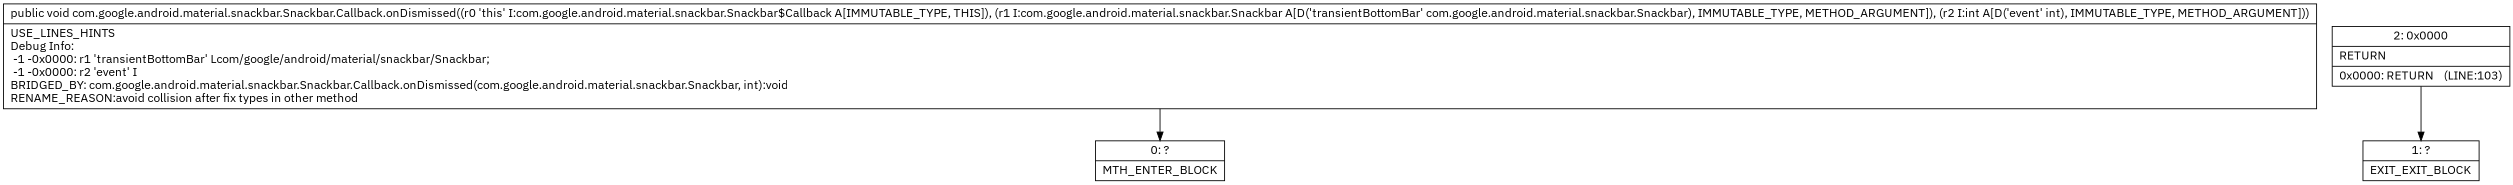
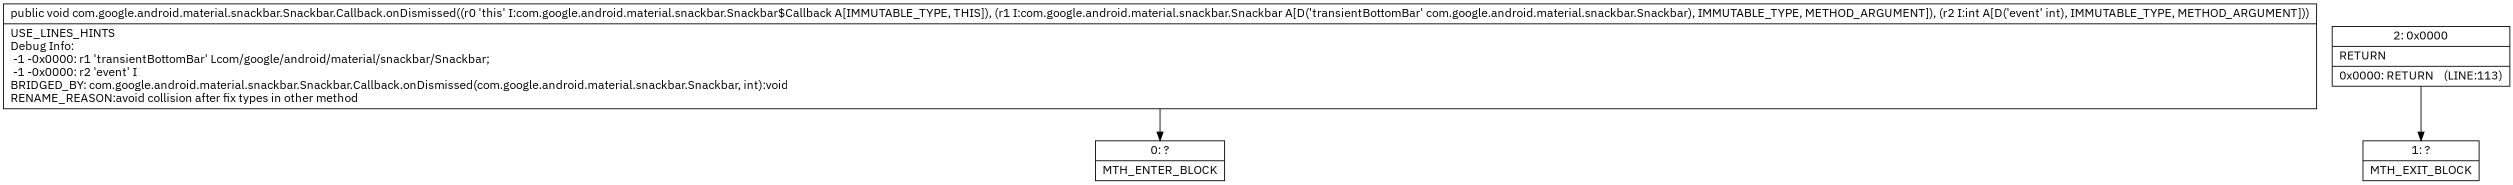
node "2: 0x0000": text "0x0000: RETURN    (LINE:103)" -> "0x0000: RETURN    (LINE:113)"
node "1: ?": text "EXIT_EXIT_BLOCK" -> "MTH_EXIT_BLOCK"
